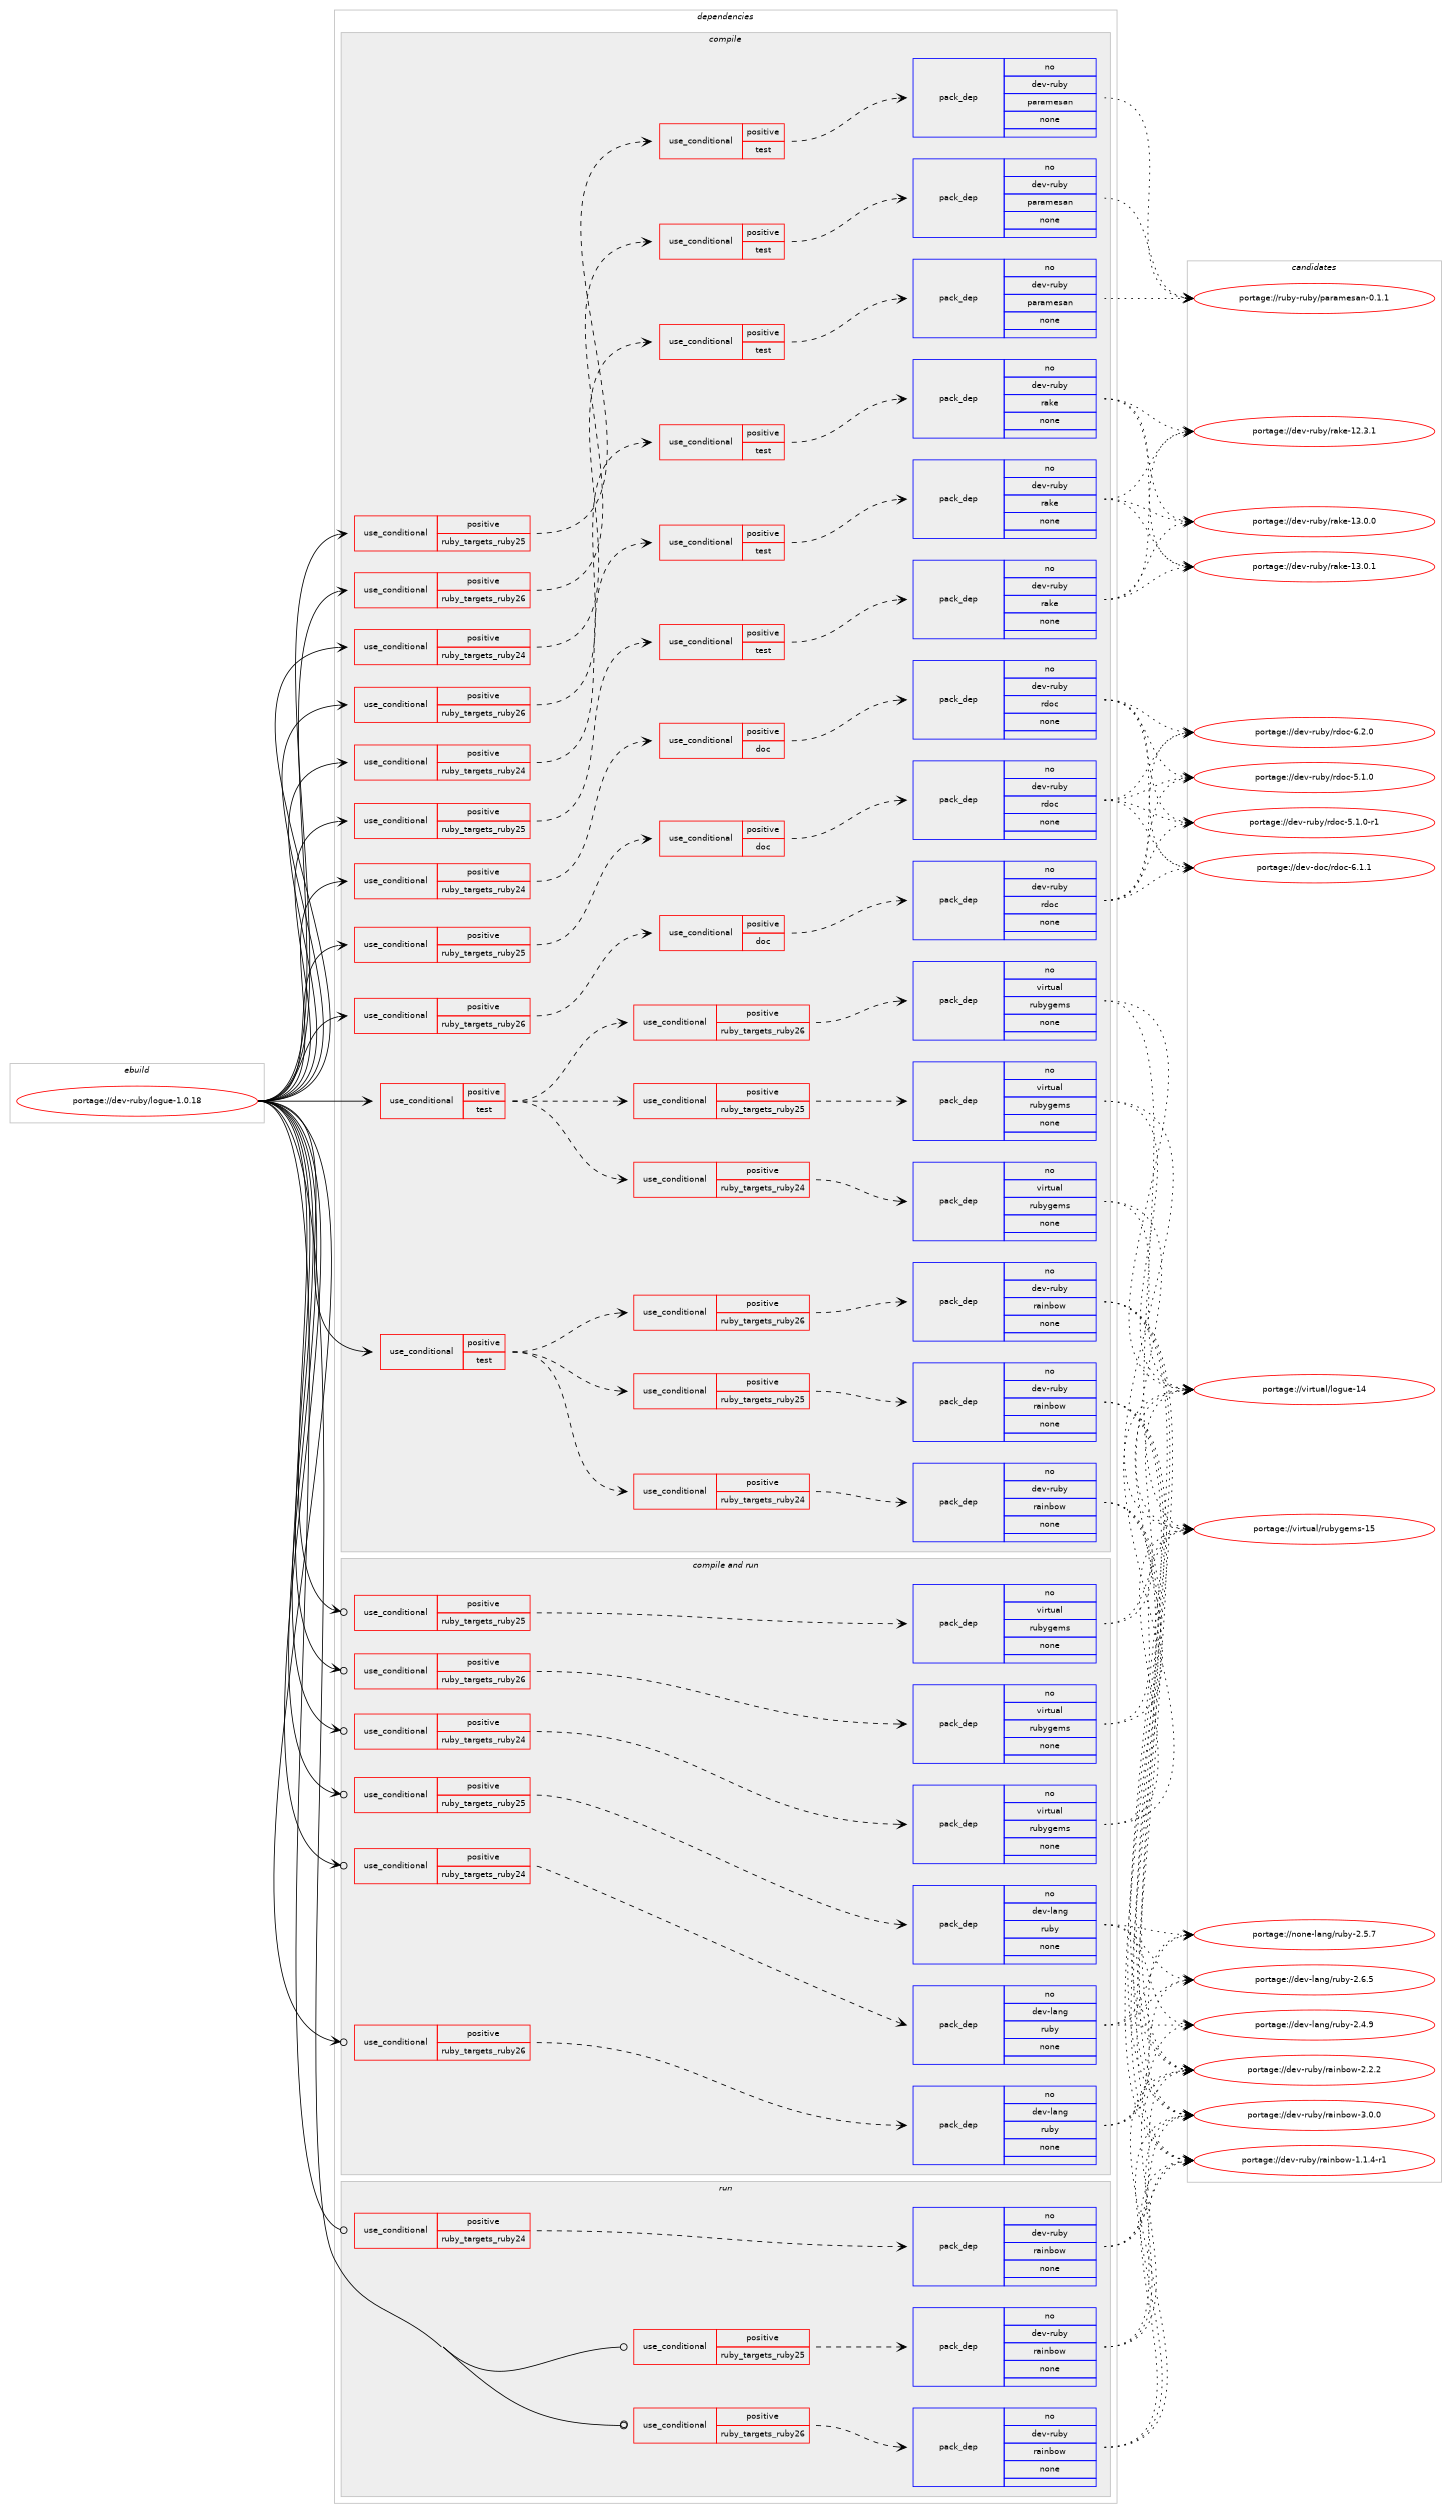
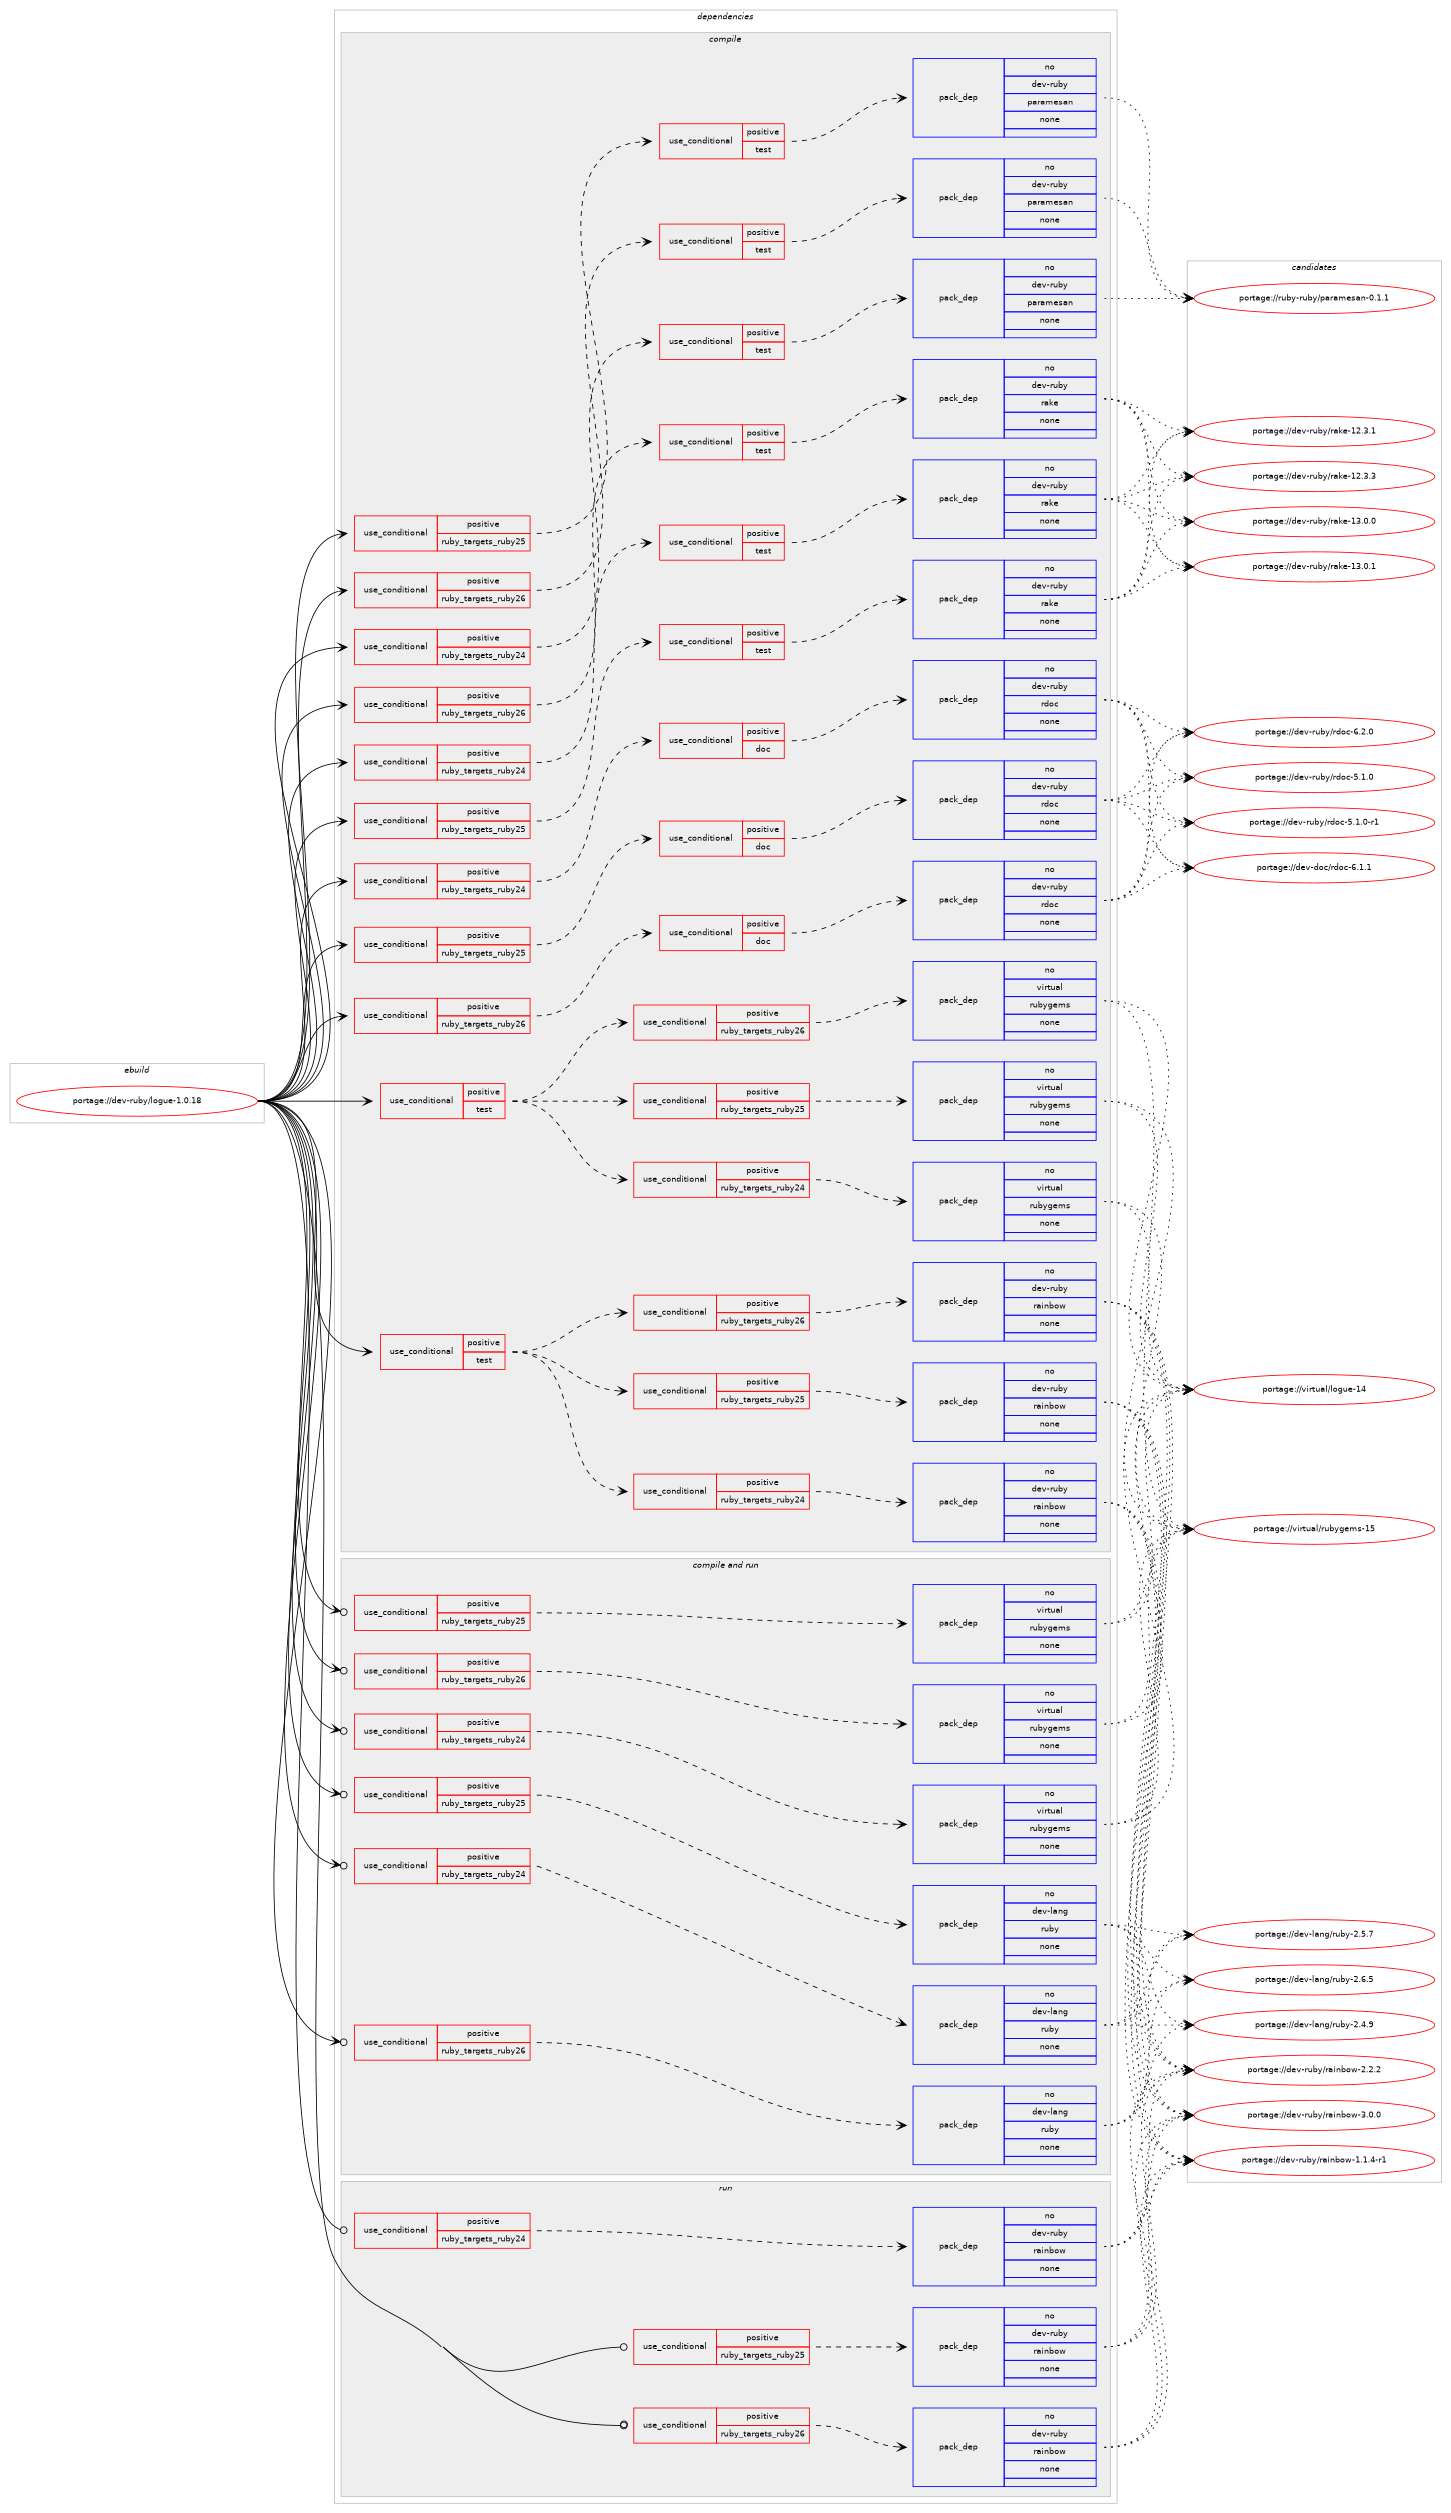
node "portage://dev-ruby/rake-12.3.3": added
node "portage://none-lang/ruby-2.5.7": label "portage://none-lang/ruby-2.5.7" -> "portage://dev-lang/ruby-2.5.7"
